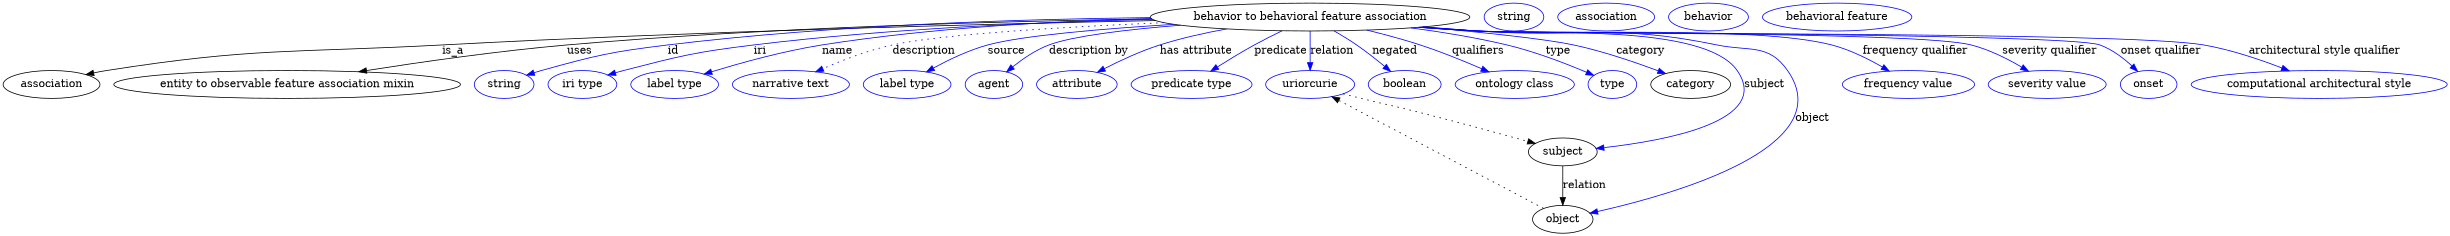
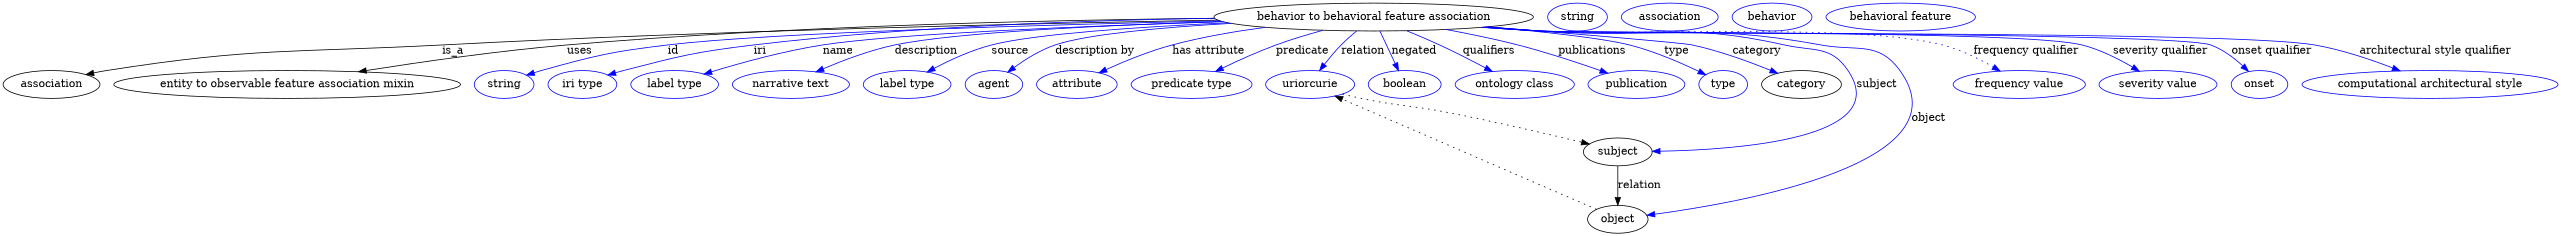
edge "behavior to behavioral feature association" -> "frequency value": style solid -> dotted
edge "behavior to behavioral feature association" -> "narrative text": style dotted -> solid
node "publication": added
